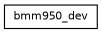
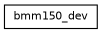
node "bmm950_dev": label "bmm950_dev" -> "bmm150_dev"
